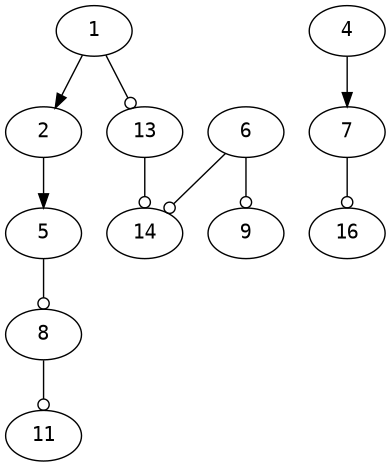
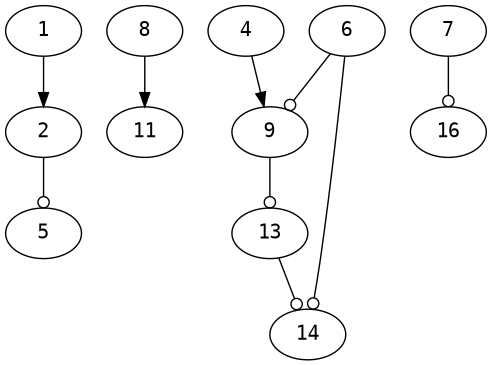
edge "4" -> "7": now "4" -> "9"
edge "1" -> "13": now "9" -> "13"
edge "2" -> "5": arrowhead normal -> odot
edge "5" -> "8": removed
edge "8" -> "11": arrowhead odot -> normal
